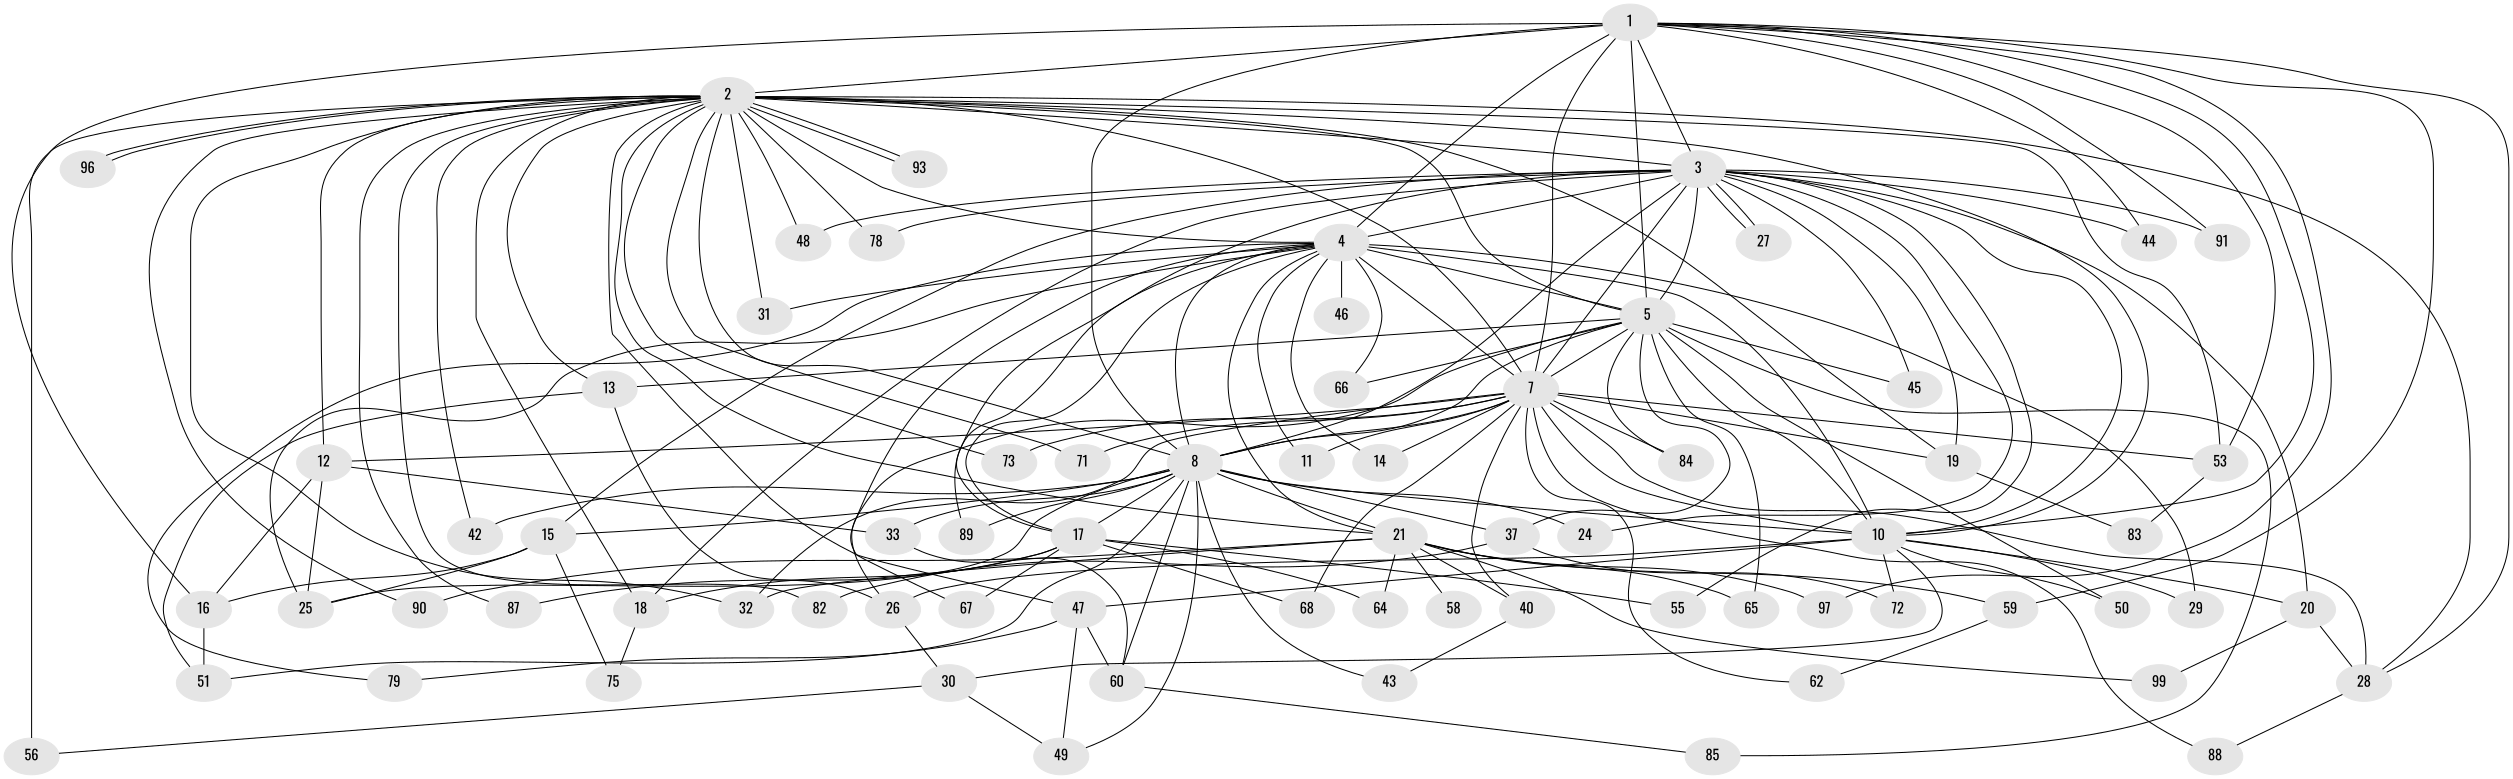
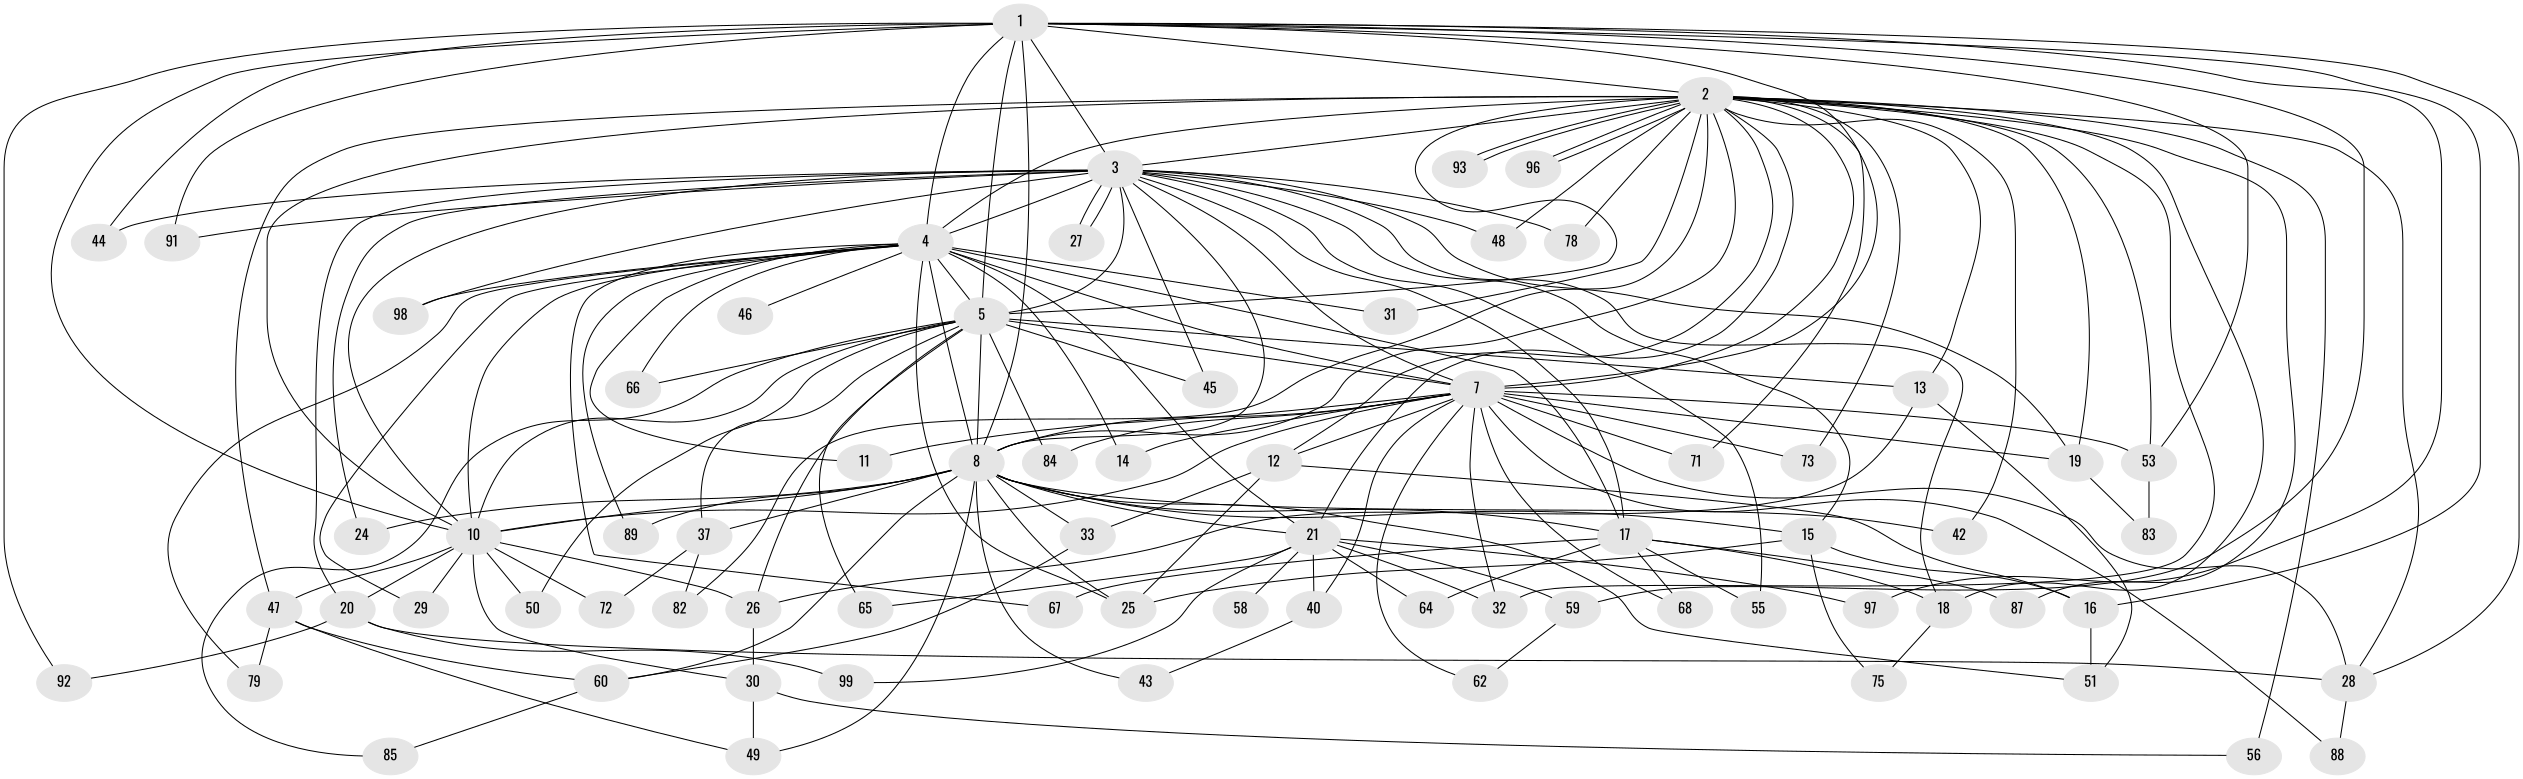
node "98": added
node "90": removed
node "92": added
